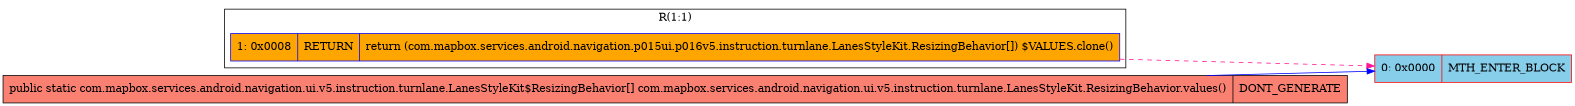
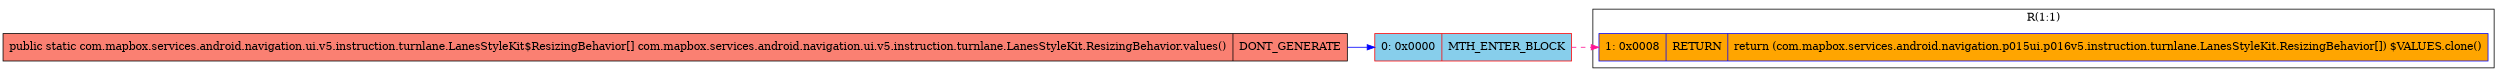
edge "1: 0x0008" -> "0: 0x0000": reversed
